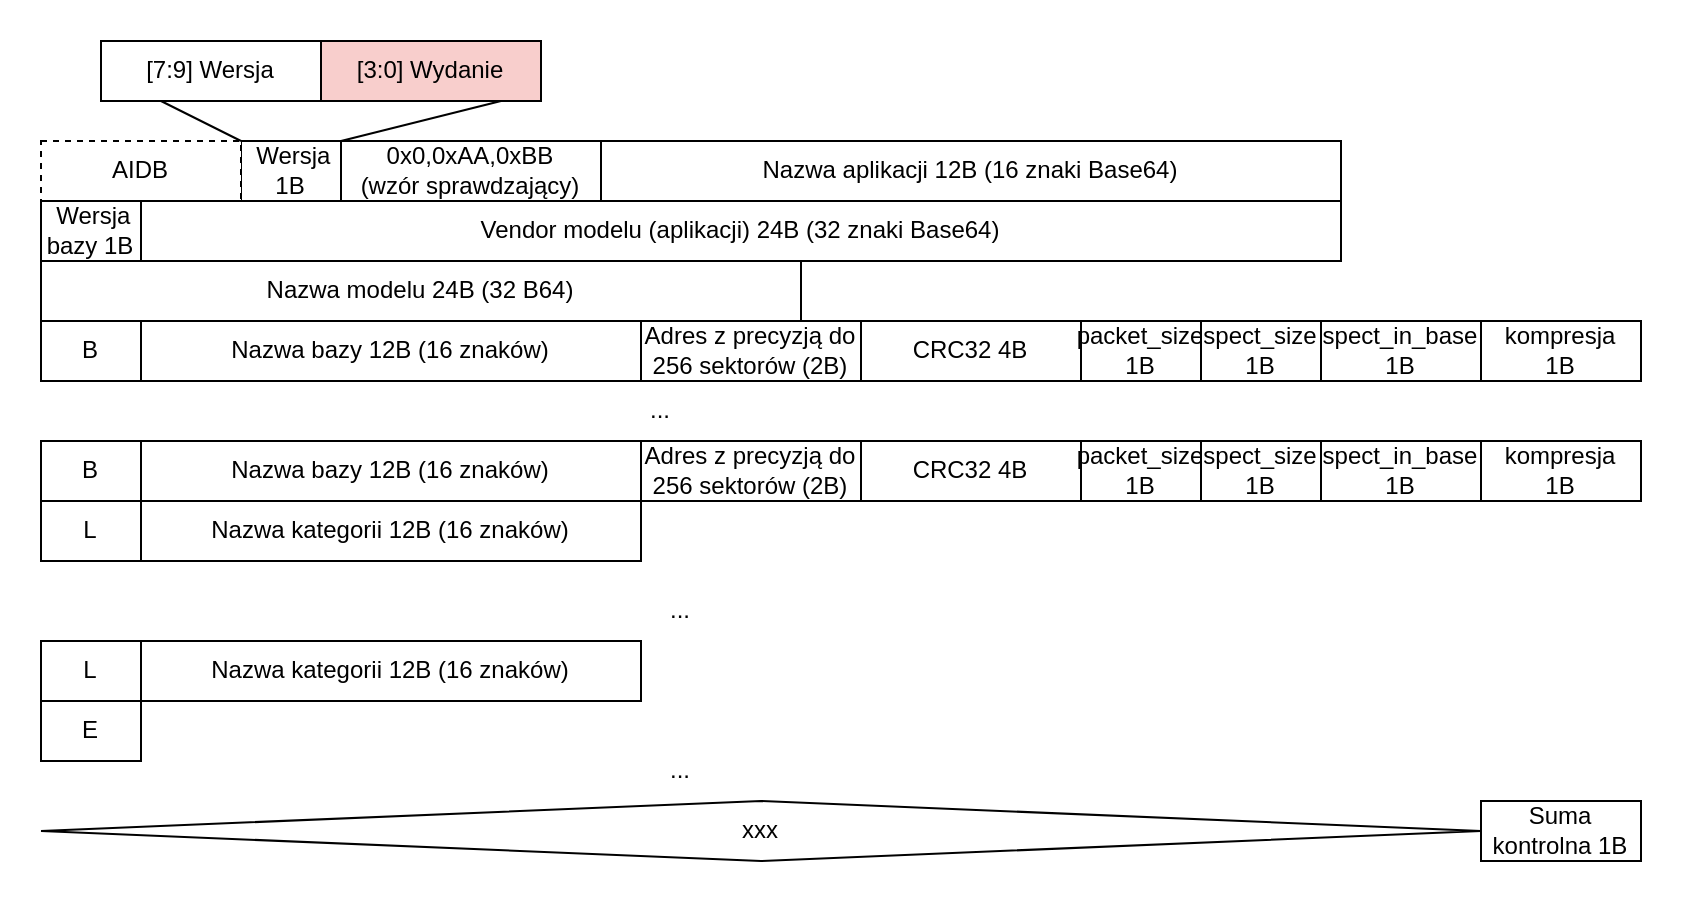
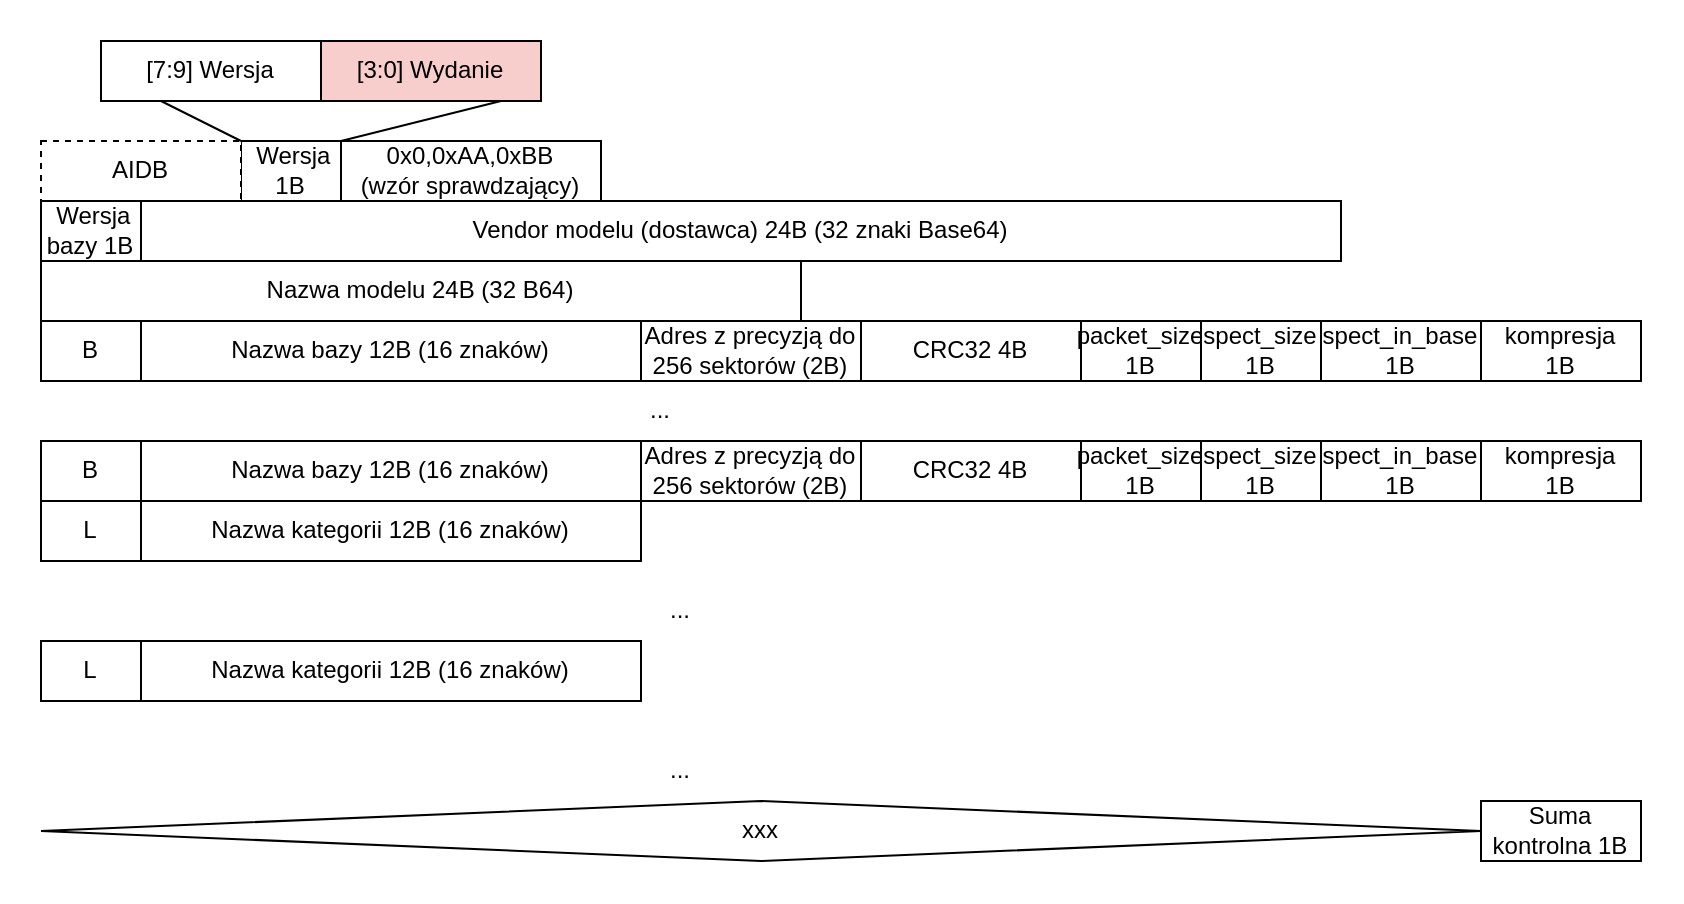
node "Nazwa aplikacji 12B (16 znaki Base64)": removed
node "Vendor modelu (aplikacji) 24B (32 znaki Base64)": label "Vendor modelu (aplikacji) 24B (32 znaki Base64)" -> "Vendor modelu (dostawca) 24B (32 znaki Base64)"
node "E": removed
